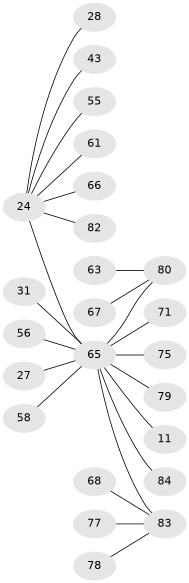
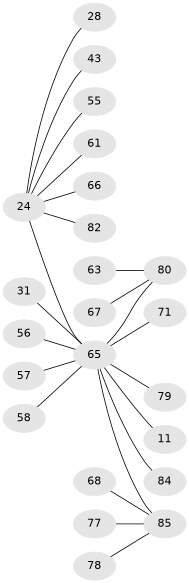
node "75": removed
node "27": label "27" -> "57"
node "83": label "83" -> "85"
